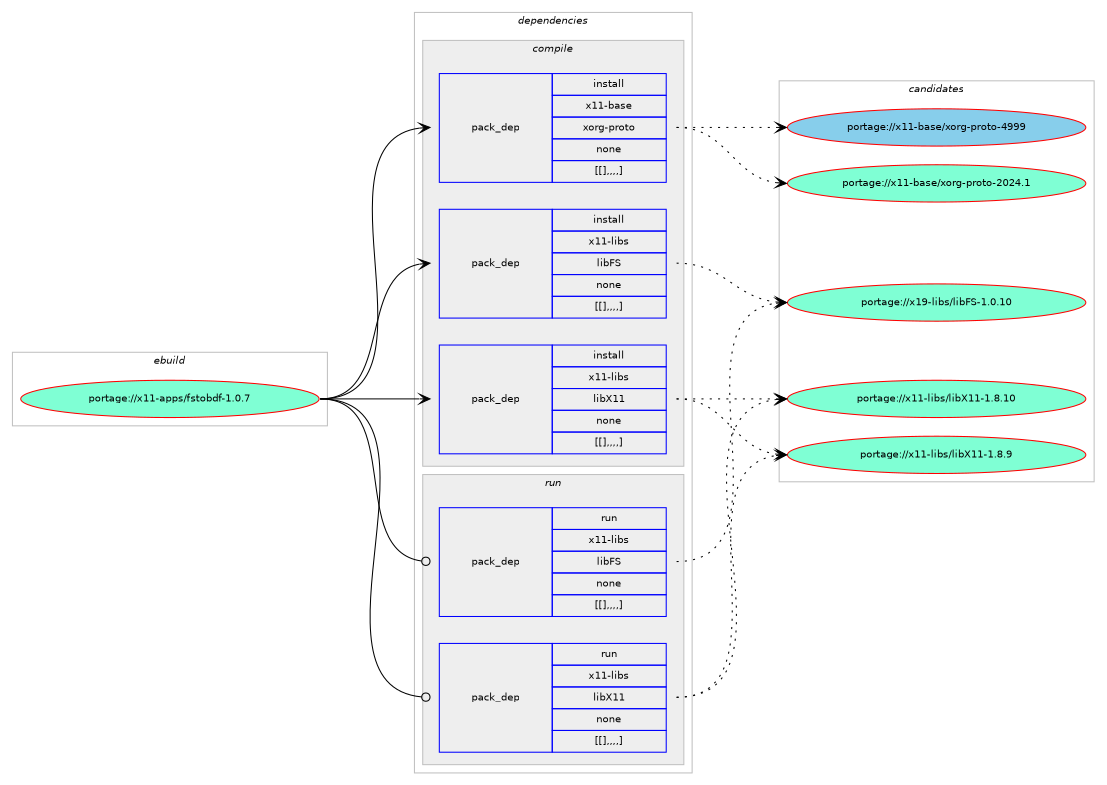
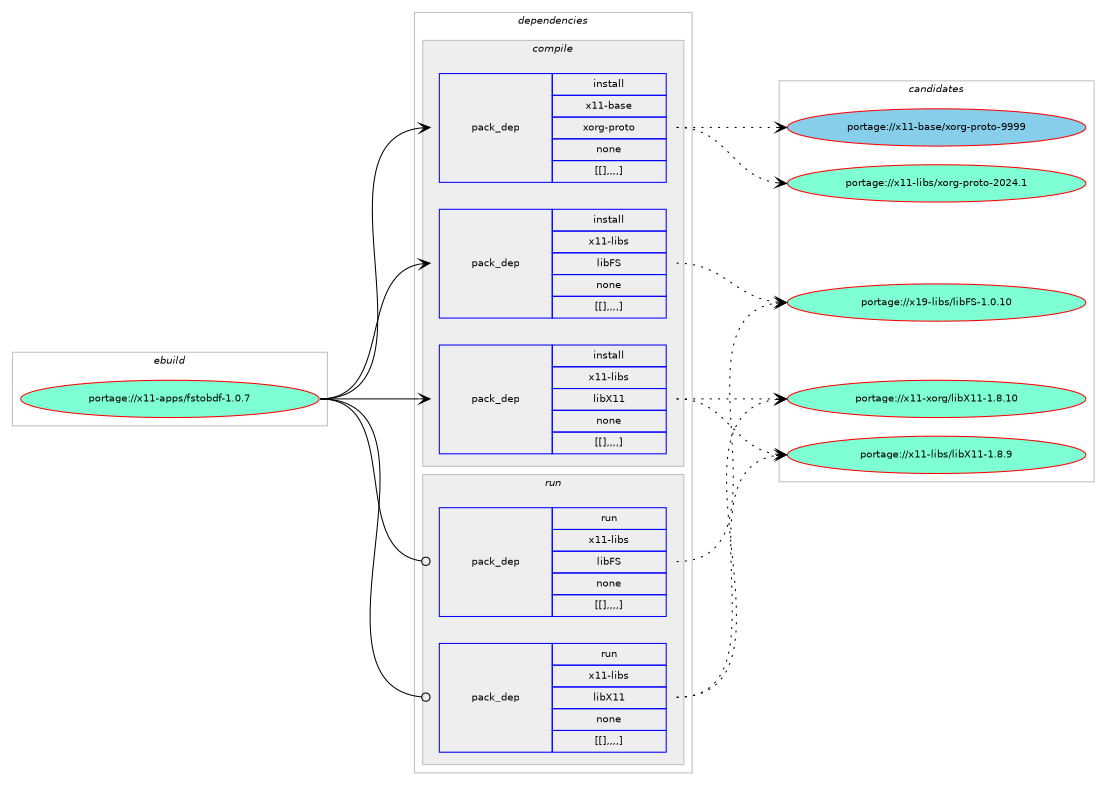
node "portage://x11-base/xorg-proto-4999": label "portage://x11-base/xorg-proto-4999" -> "portage://x11-base/xorg-proto-9999"
node "portage://x11-base/xorg-proto-2024.1": label "portage://x11-base/xorg-proto-2024.1" -> "portage://x11-libs/xorg-proto-2024.1"
node "portage://x11-libs/libX11-1.8.10": label "portage://x11-libs/libX11-1.8.10" -> "portage://x11-xorg/libX11-1.8.10"
